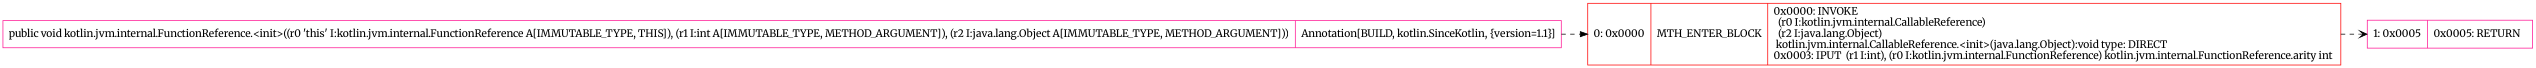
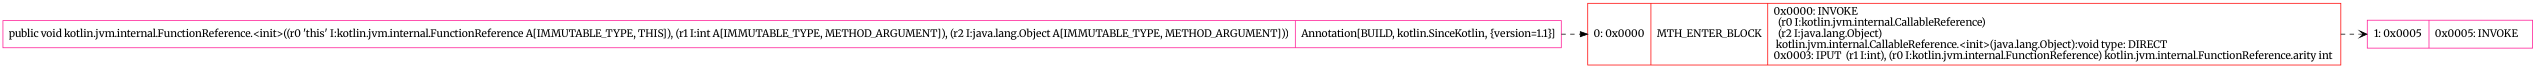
node "1: 0x0005": text "0x0005: RETURN" -> "0x0005: INVOKE"
